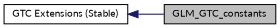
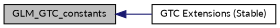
edge "GLM_GTC_constants" -> "GTC Extensions (Stable)": reversed
